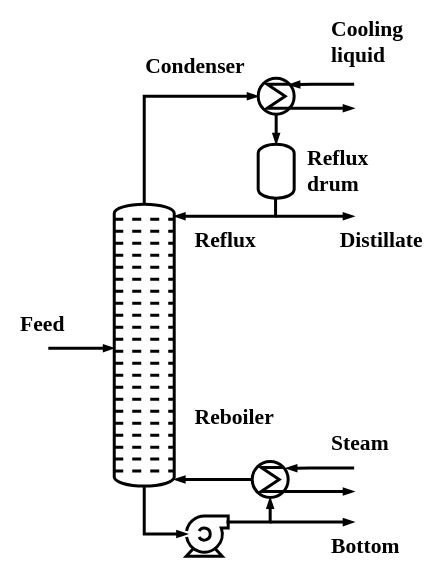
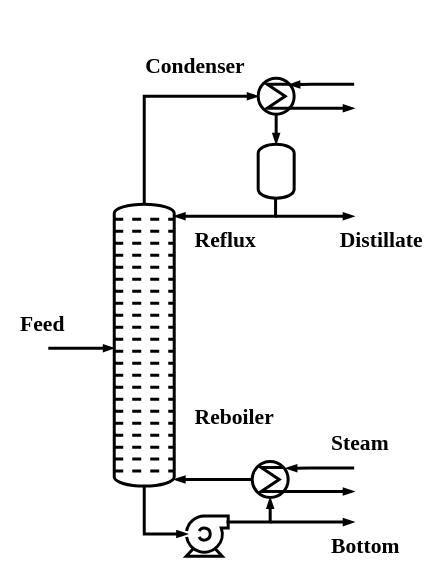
node "Cooling liquid": removed
node "Reflux drum": removed
